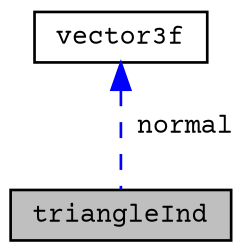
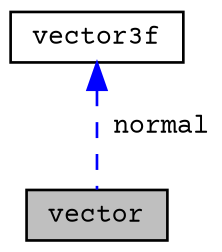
node "triangleInd": label "triangleInd" -> "vector"
